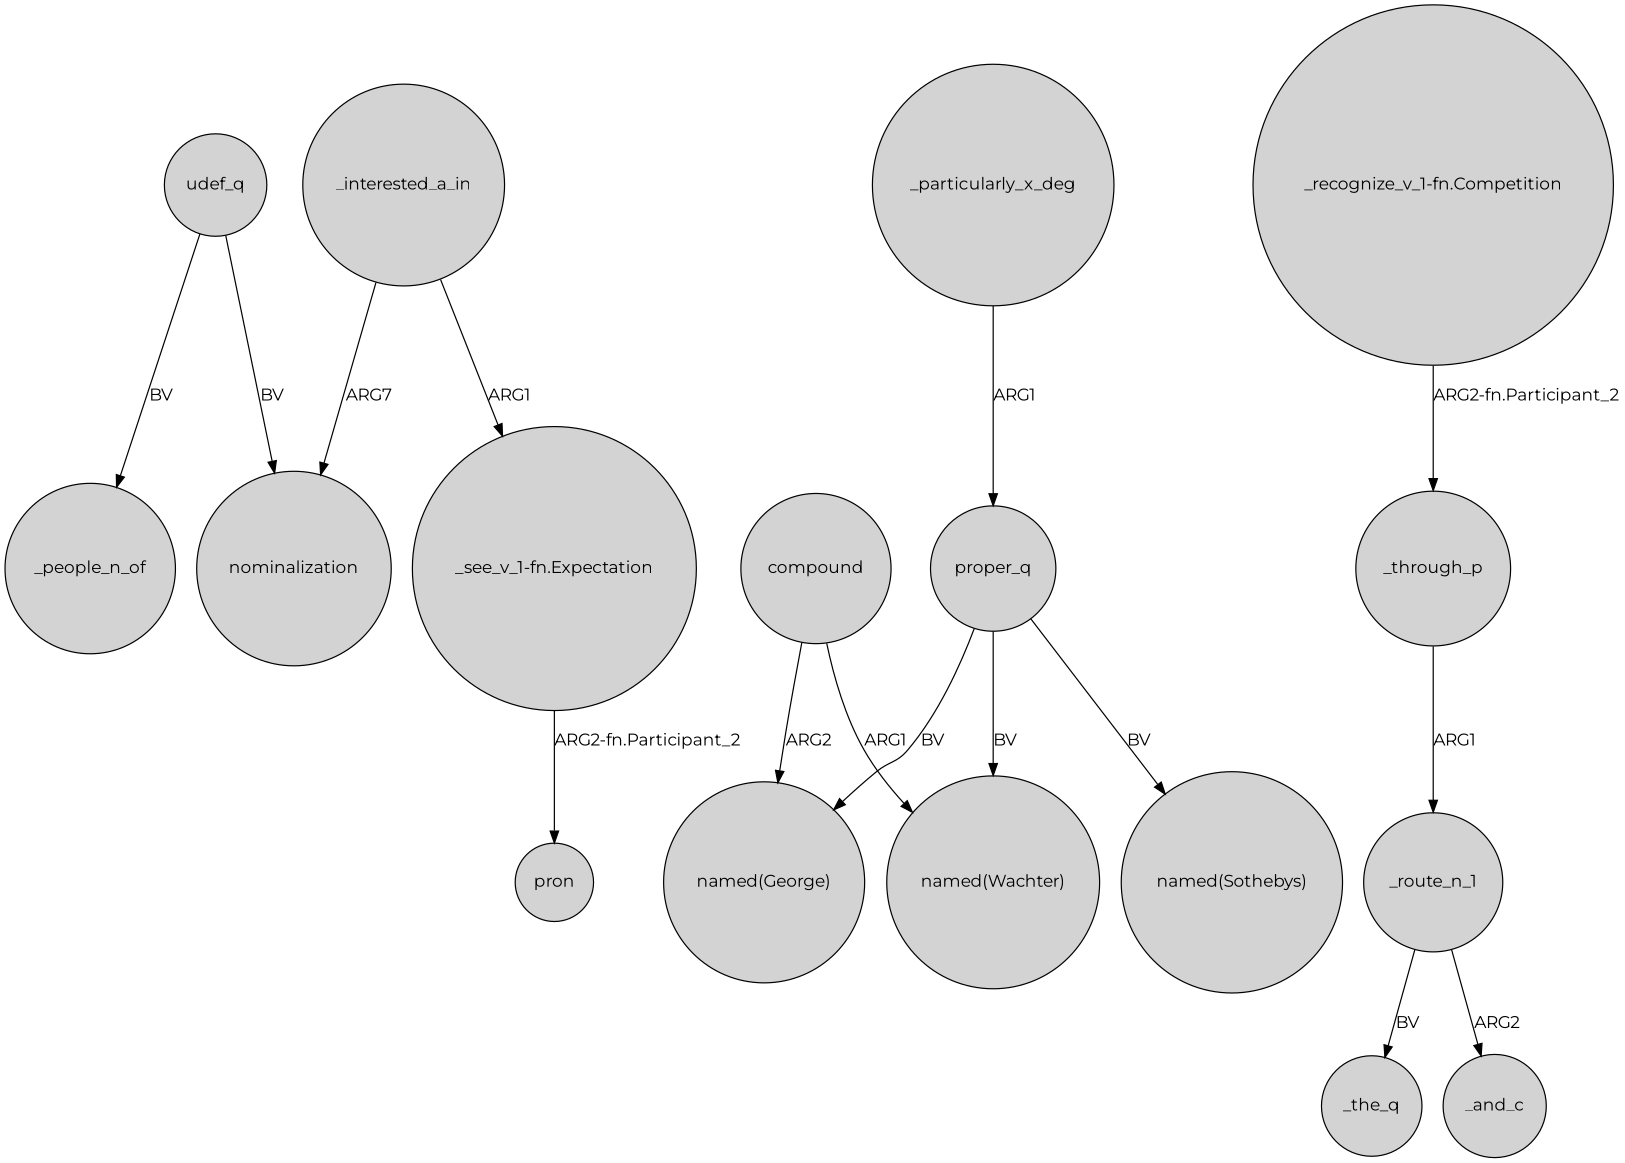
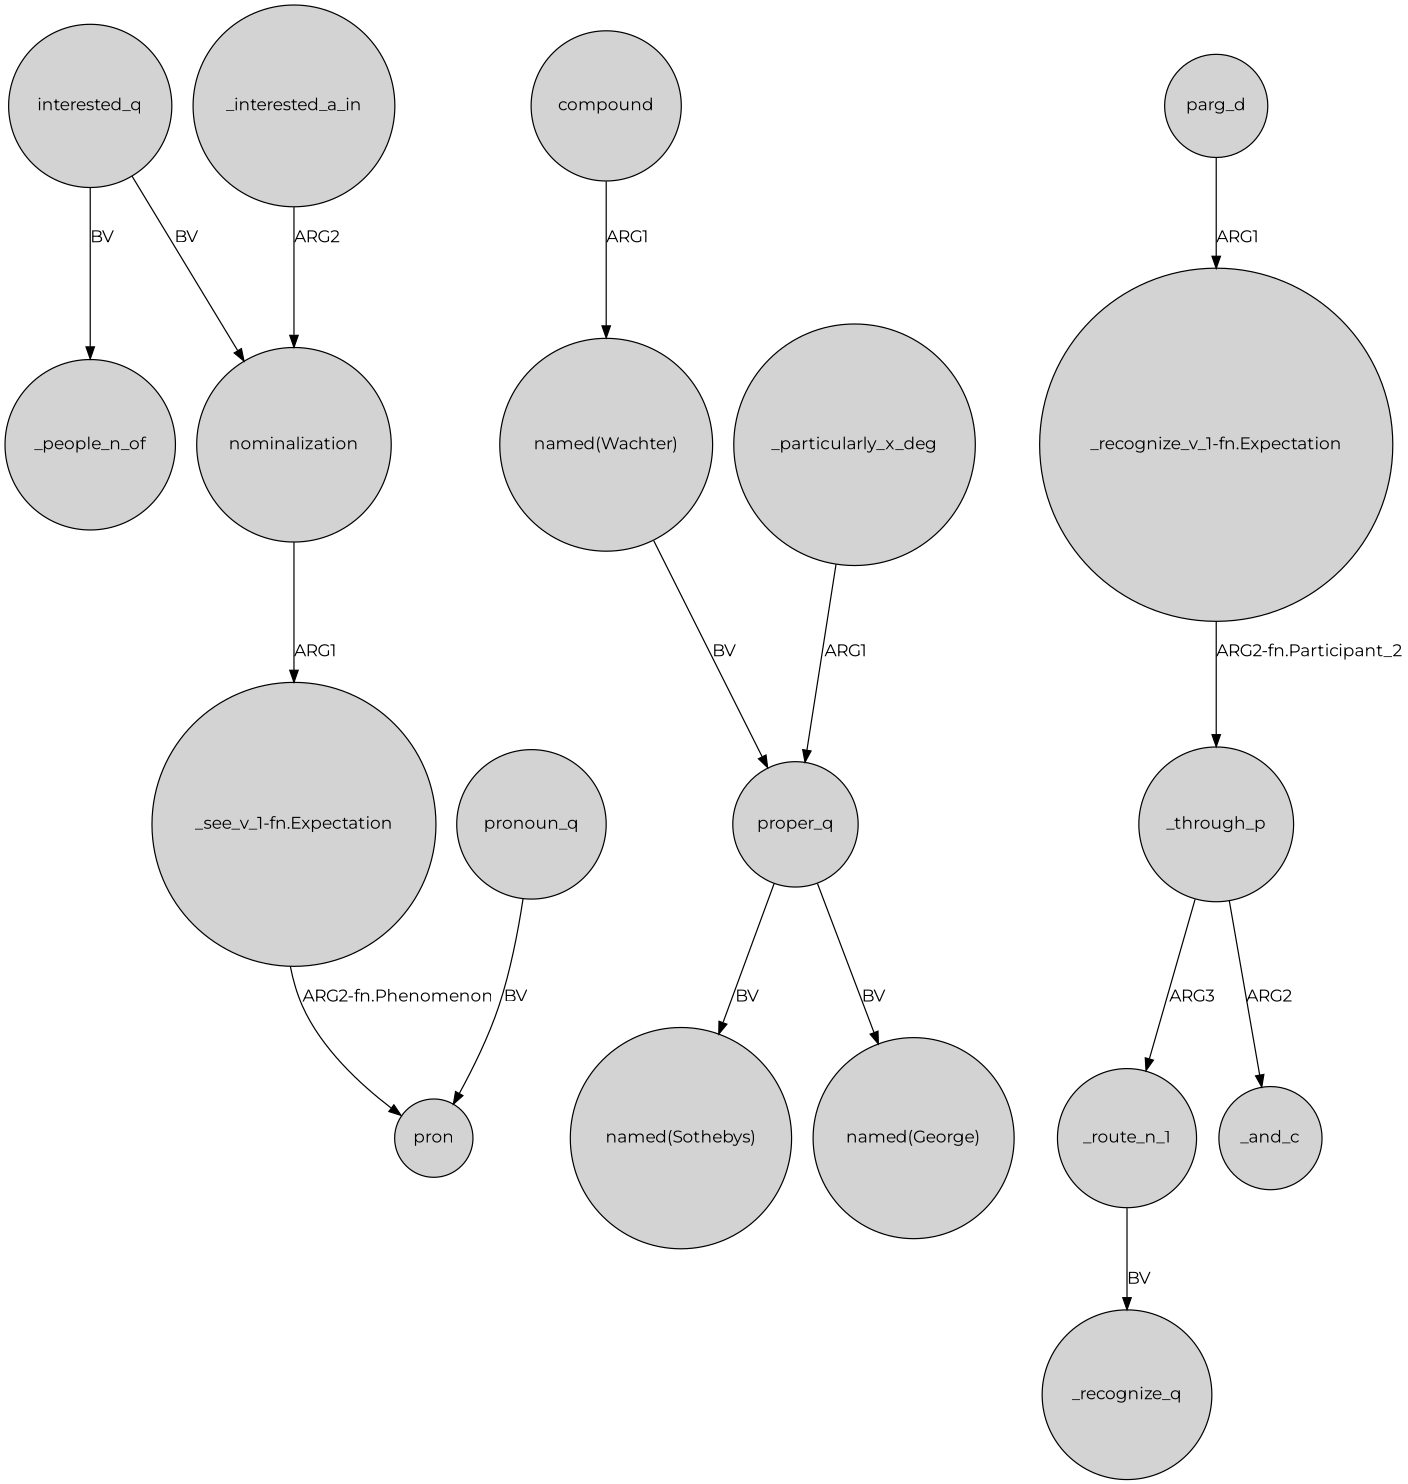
node "parg_d": added
node "udef_q": label "udef_q" -> "interested_q"
node "_recognize_v_1-fn.Competition": label "_recognize_v_1-fn.Competition" -> "_recognize_v_1-fn.Expectation"
edge "_interested_a_in" -> "_see_v_1-fn.Expectation": now "nominalization" -> "_see_v_1-fn.Expectation"
edge "_interested_a_in" -> "nominalization": label "ARG7" -> "ARG2"
edge "proper_q" -> "named(Wachter)": reversed
edge "compound" -> "named(George)": removed, label "ARG2"
edge "_see_v_1-fn.Expectation" -> "pron": label "ARG2-fn.Participant_2" -> "ARG2-fn.Phenomenon"
edge "_through_p" -> "_route_n_1": label "ARG1" -> "ARG3"
node "pronoun_q": added
edge "_route_n_1" -> "_and_c": now "_through_p" -> "_and_c"
node "_the_q": label "_the_q" -> "_recognize_q"
